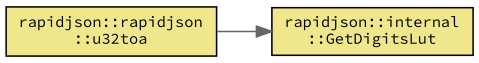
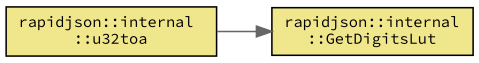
node "rapidjson::rapidjson ::u32toa": label "rapidjson::rapidjson ::u32toa" -> "rapidjson::internal ::u32toa"
